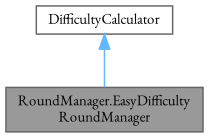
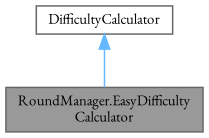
node "RoundManager.EasyDifficulty RoundManager": label "RoundManager.EasyDifficulty RoundManager" -> "RoundManager.EasyDifficulty Calculator"
